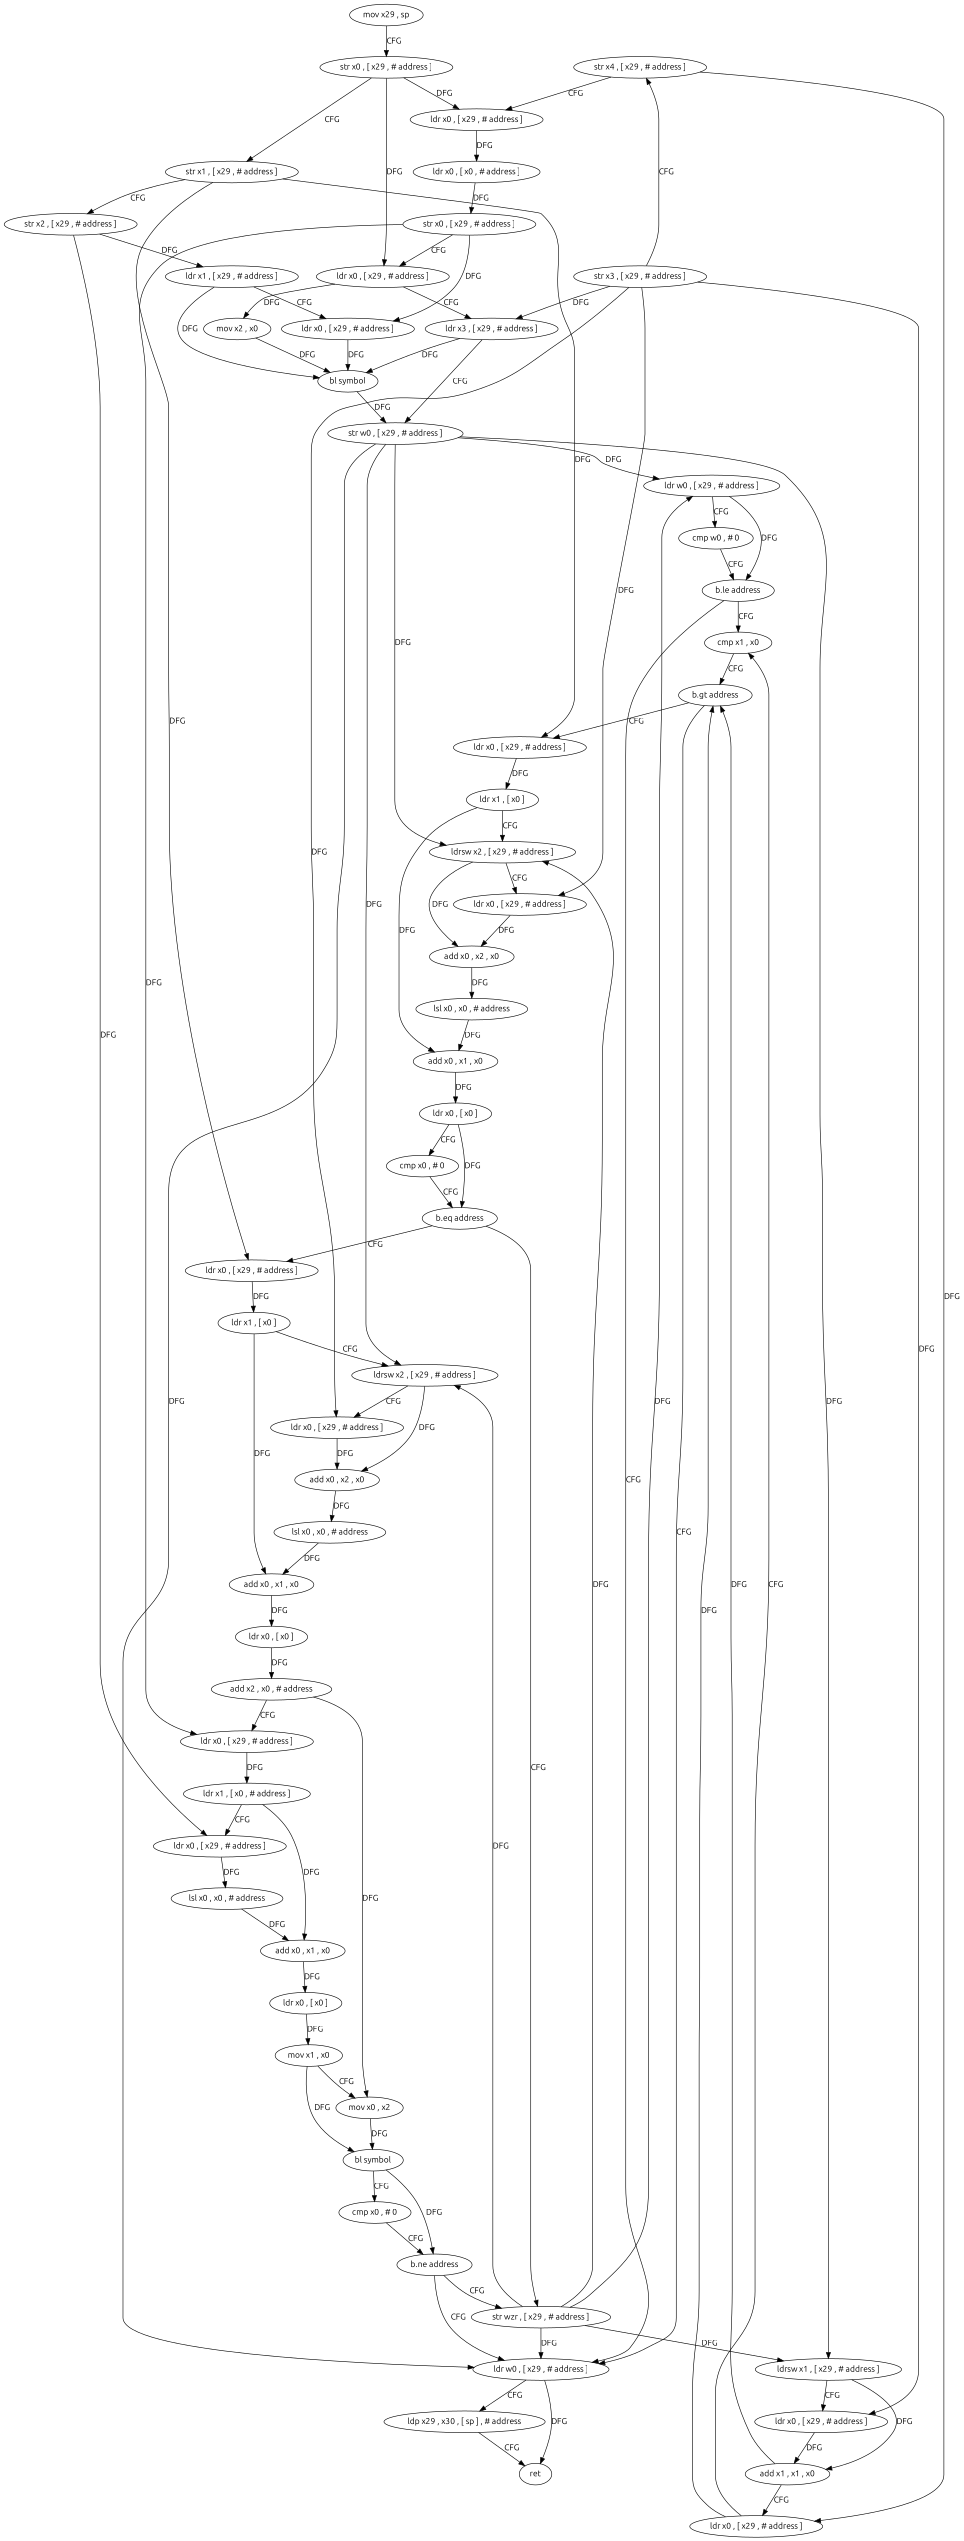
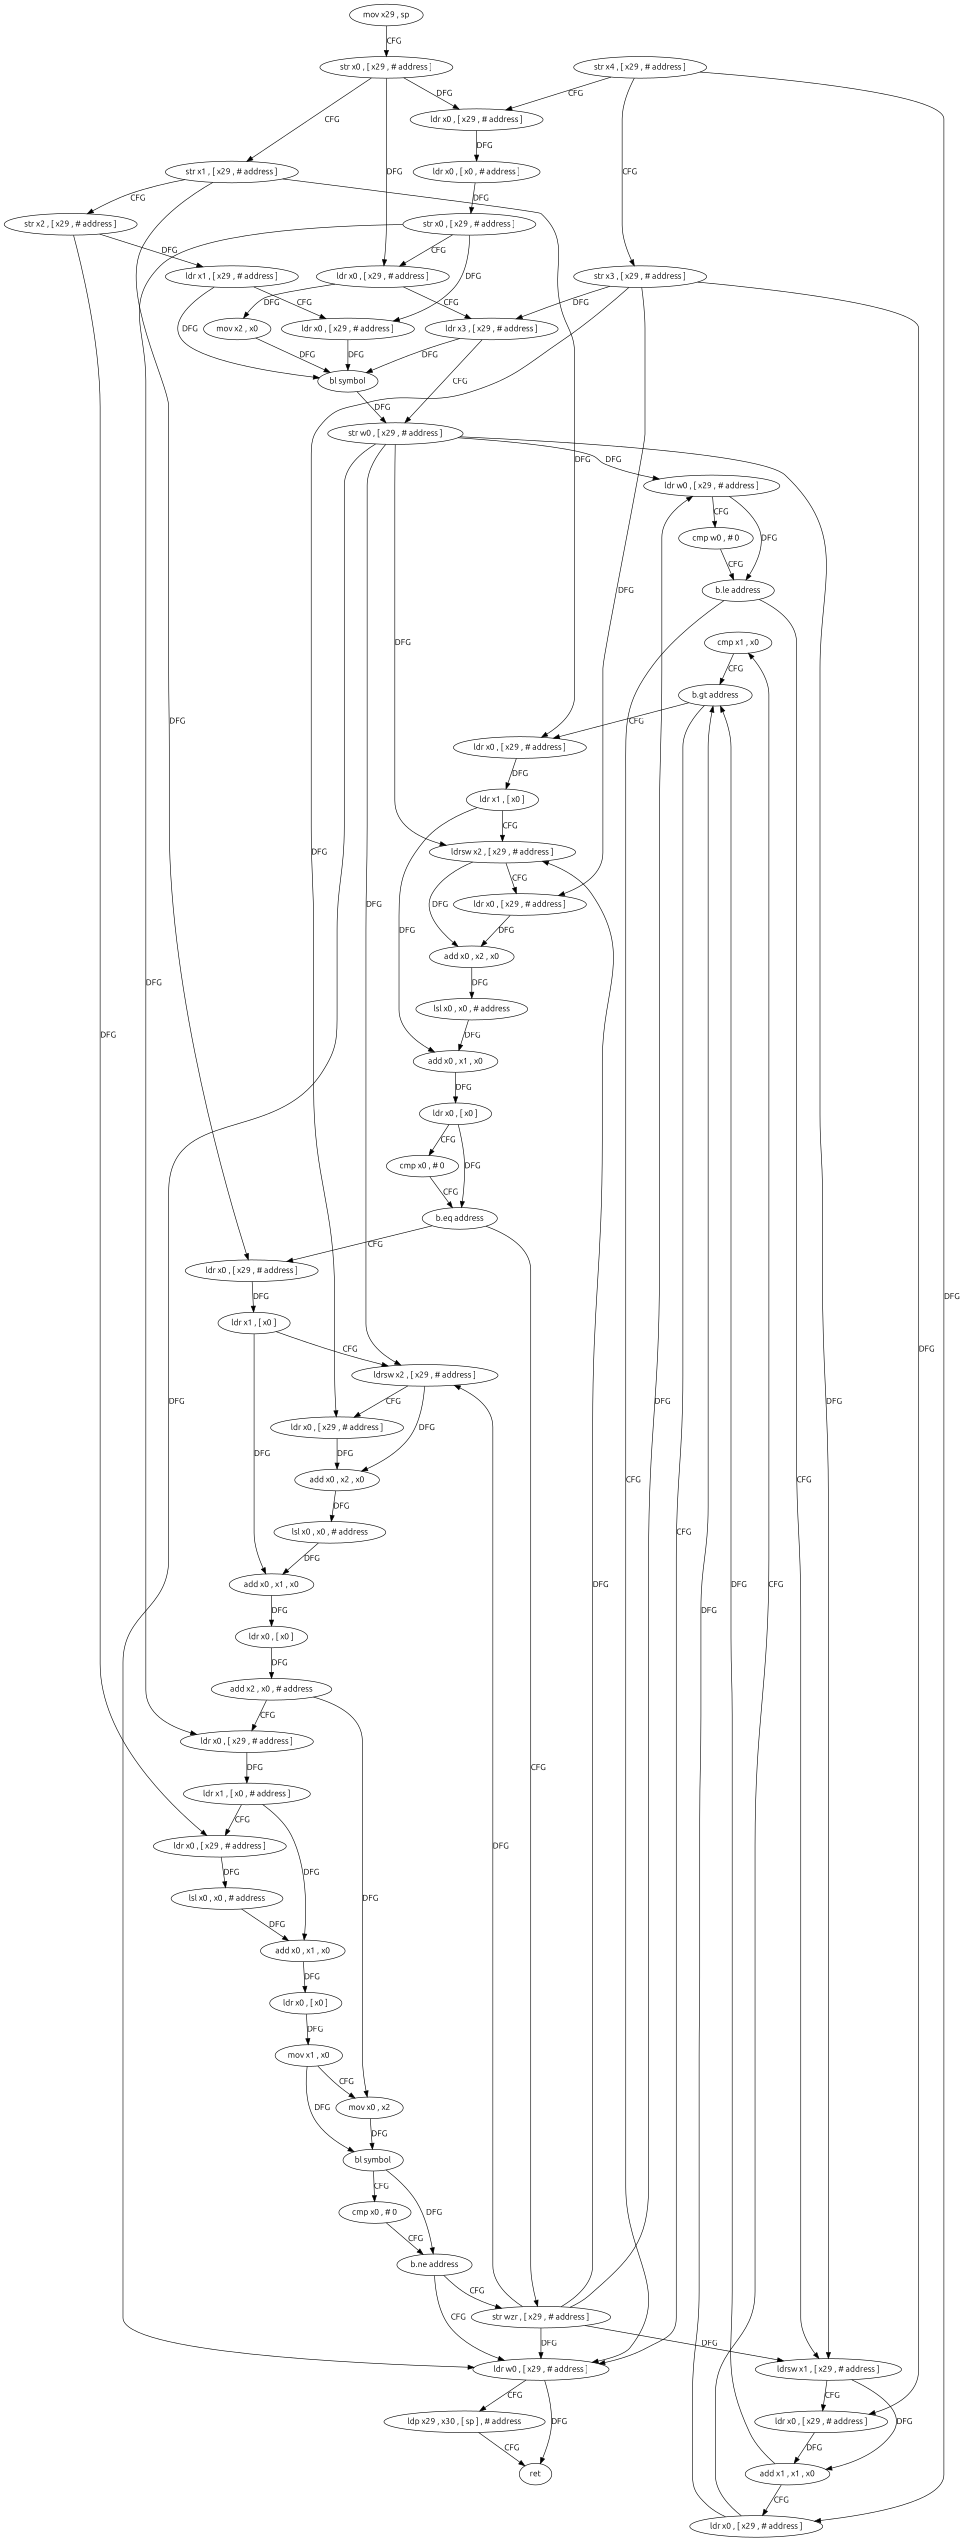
edge "str x3 , [ x29 , # address ]" -> "str x4 , [ x29 , # address ]": reversed
edge "b.le address" -> "cmp x1 , x0": now "b.le address" -> "ldrsw x1 , [ x29 , # address ]"
